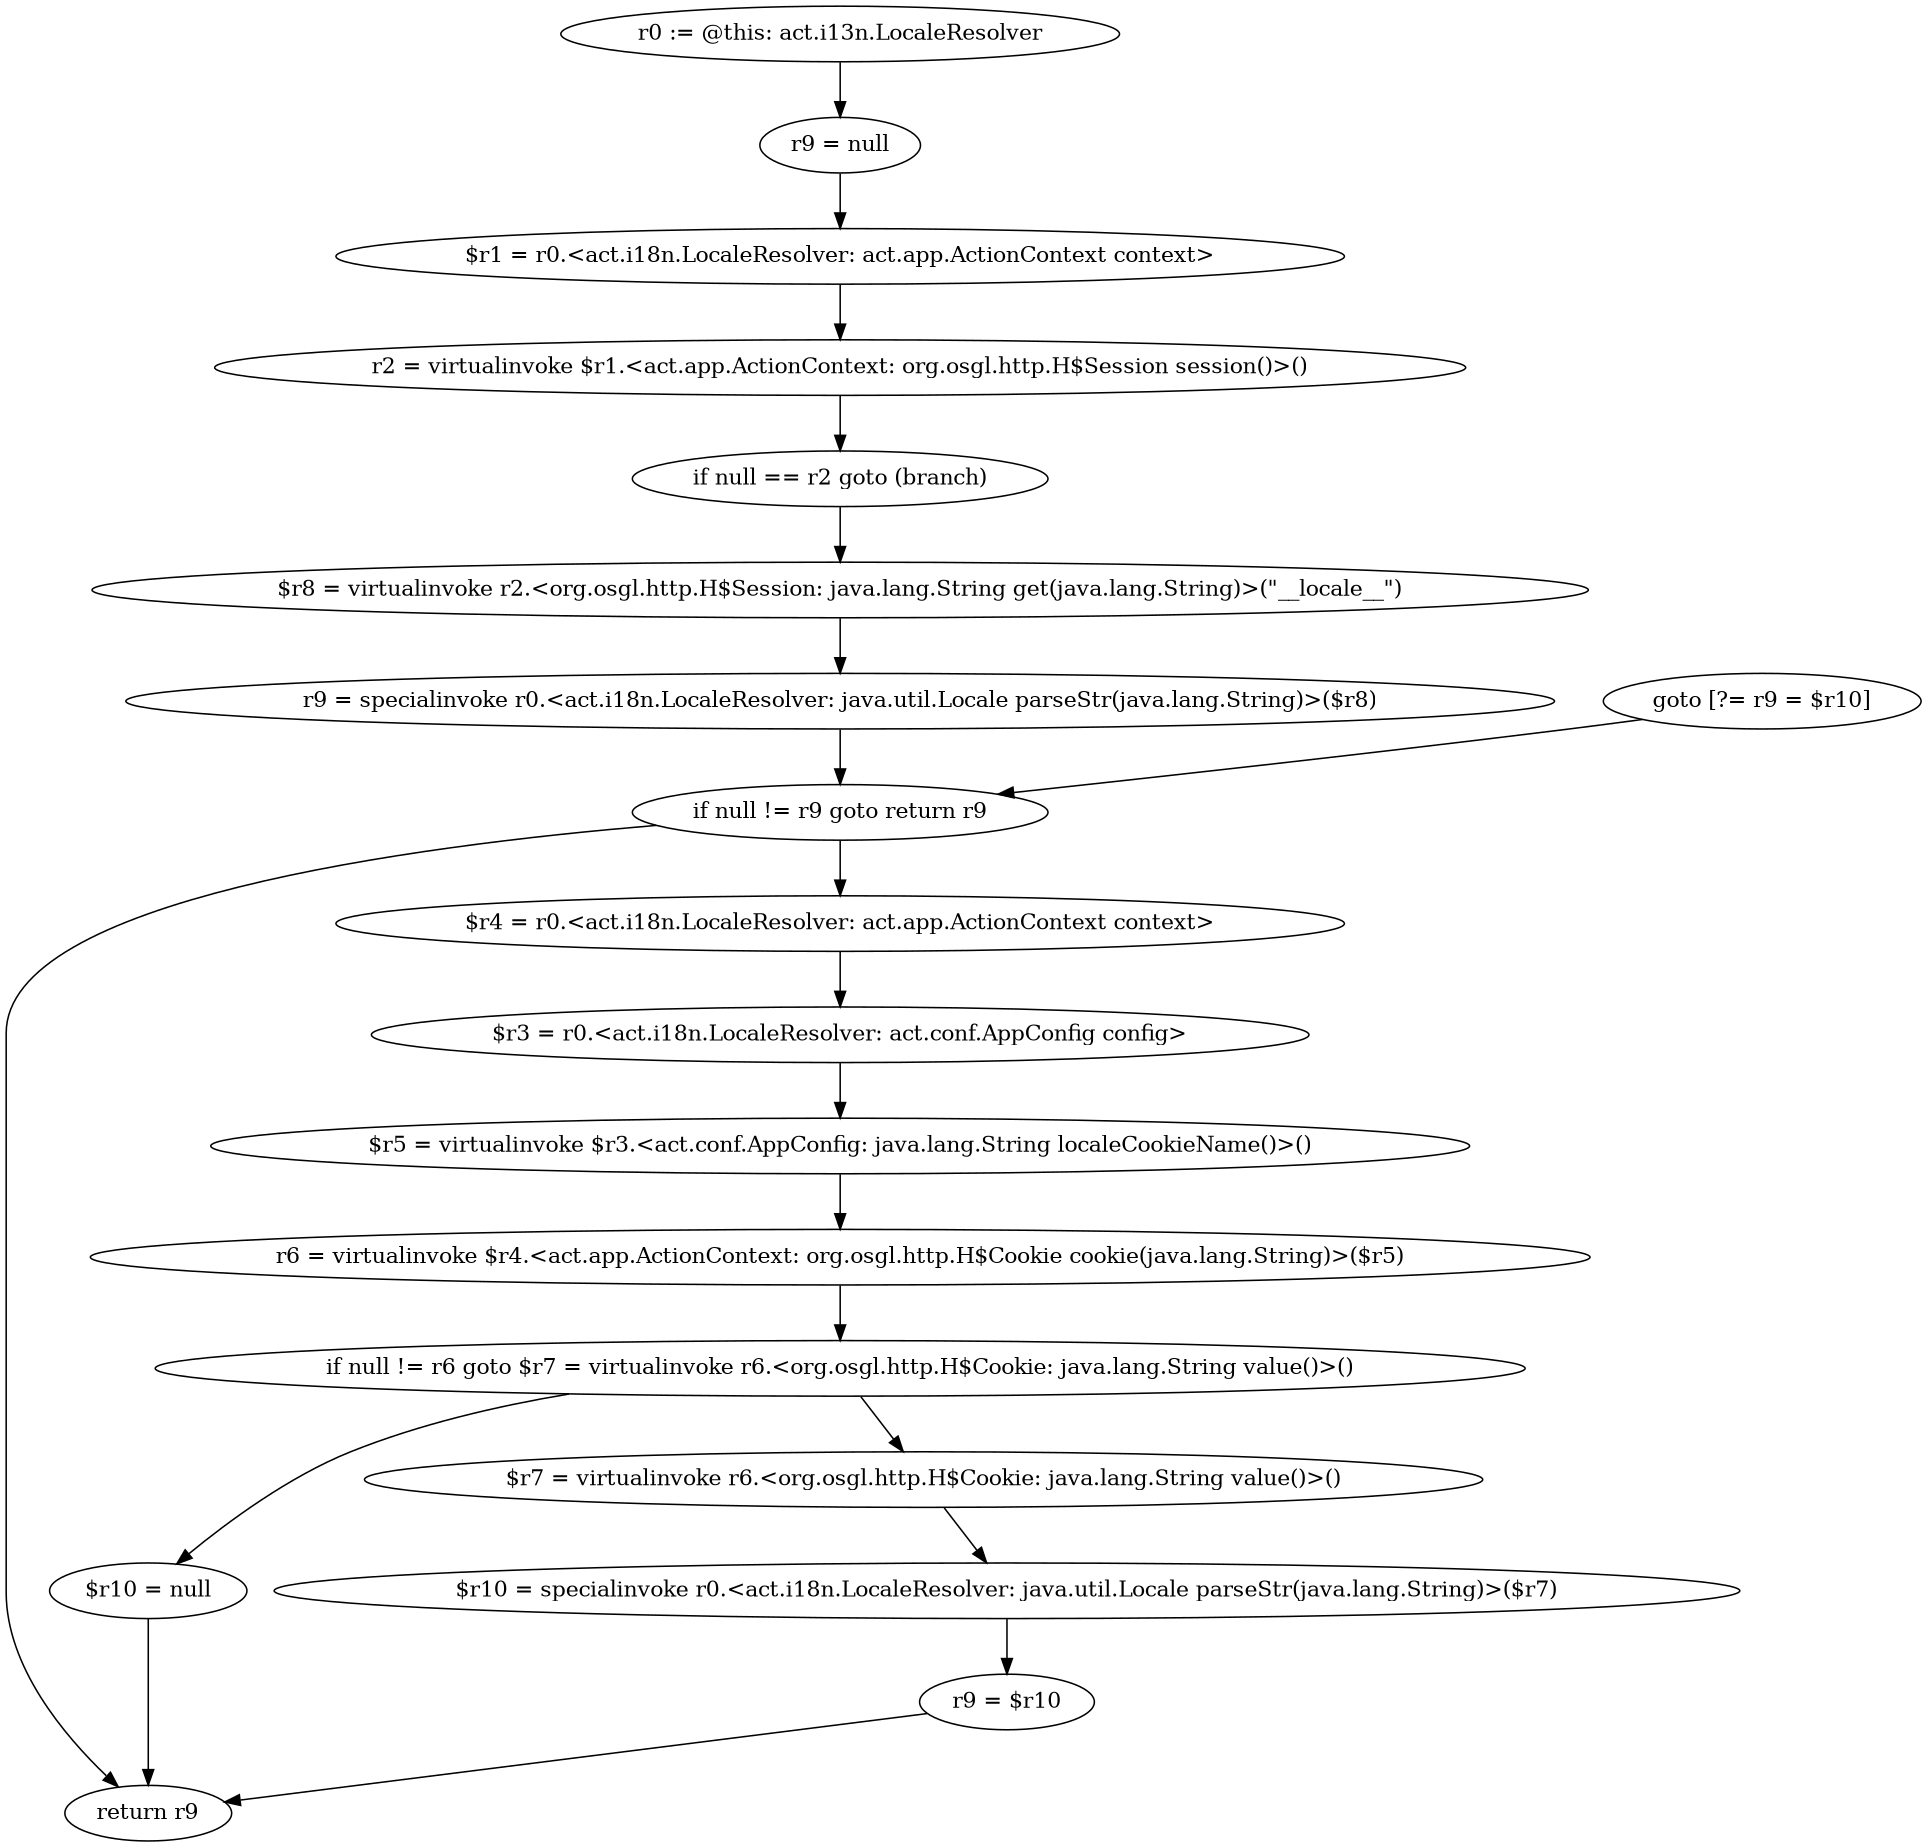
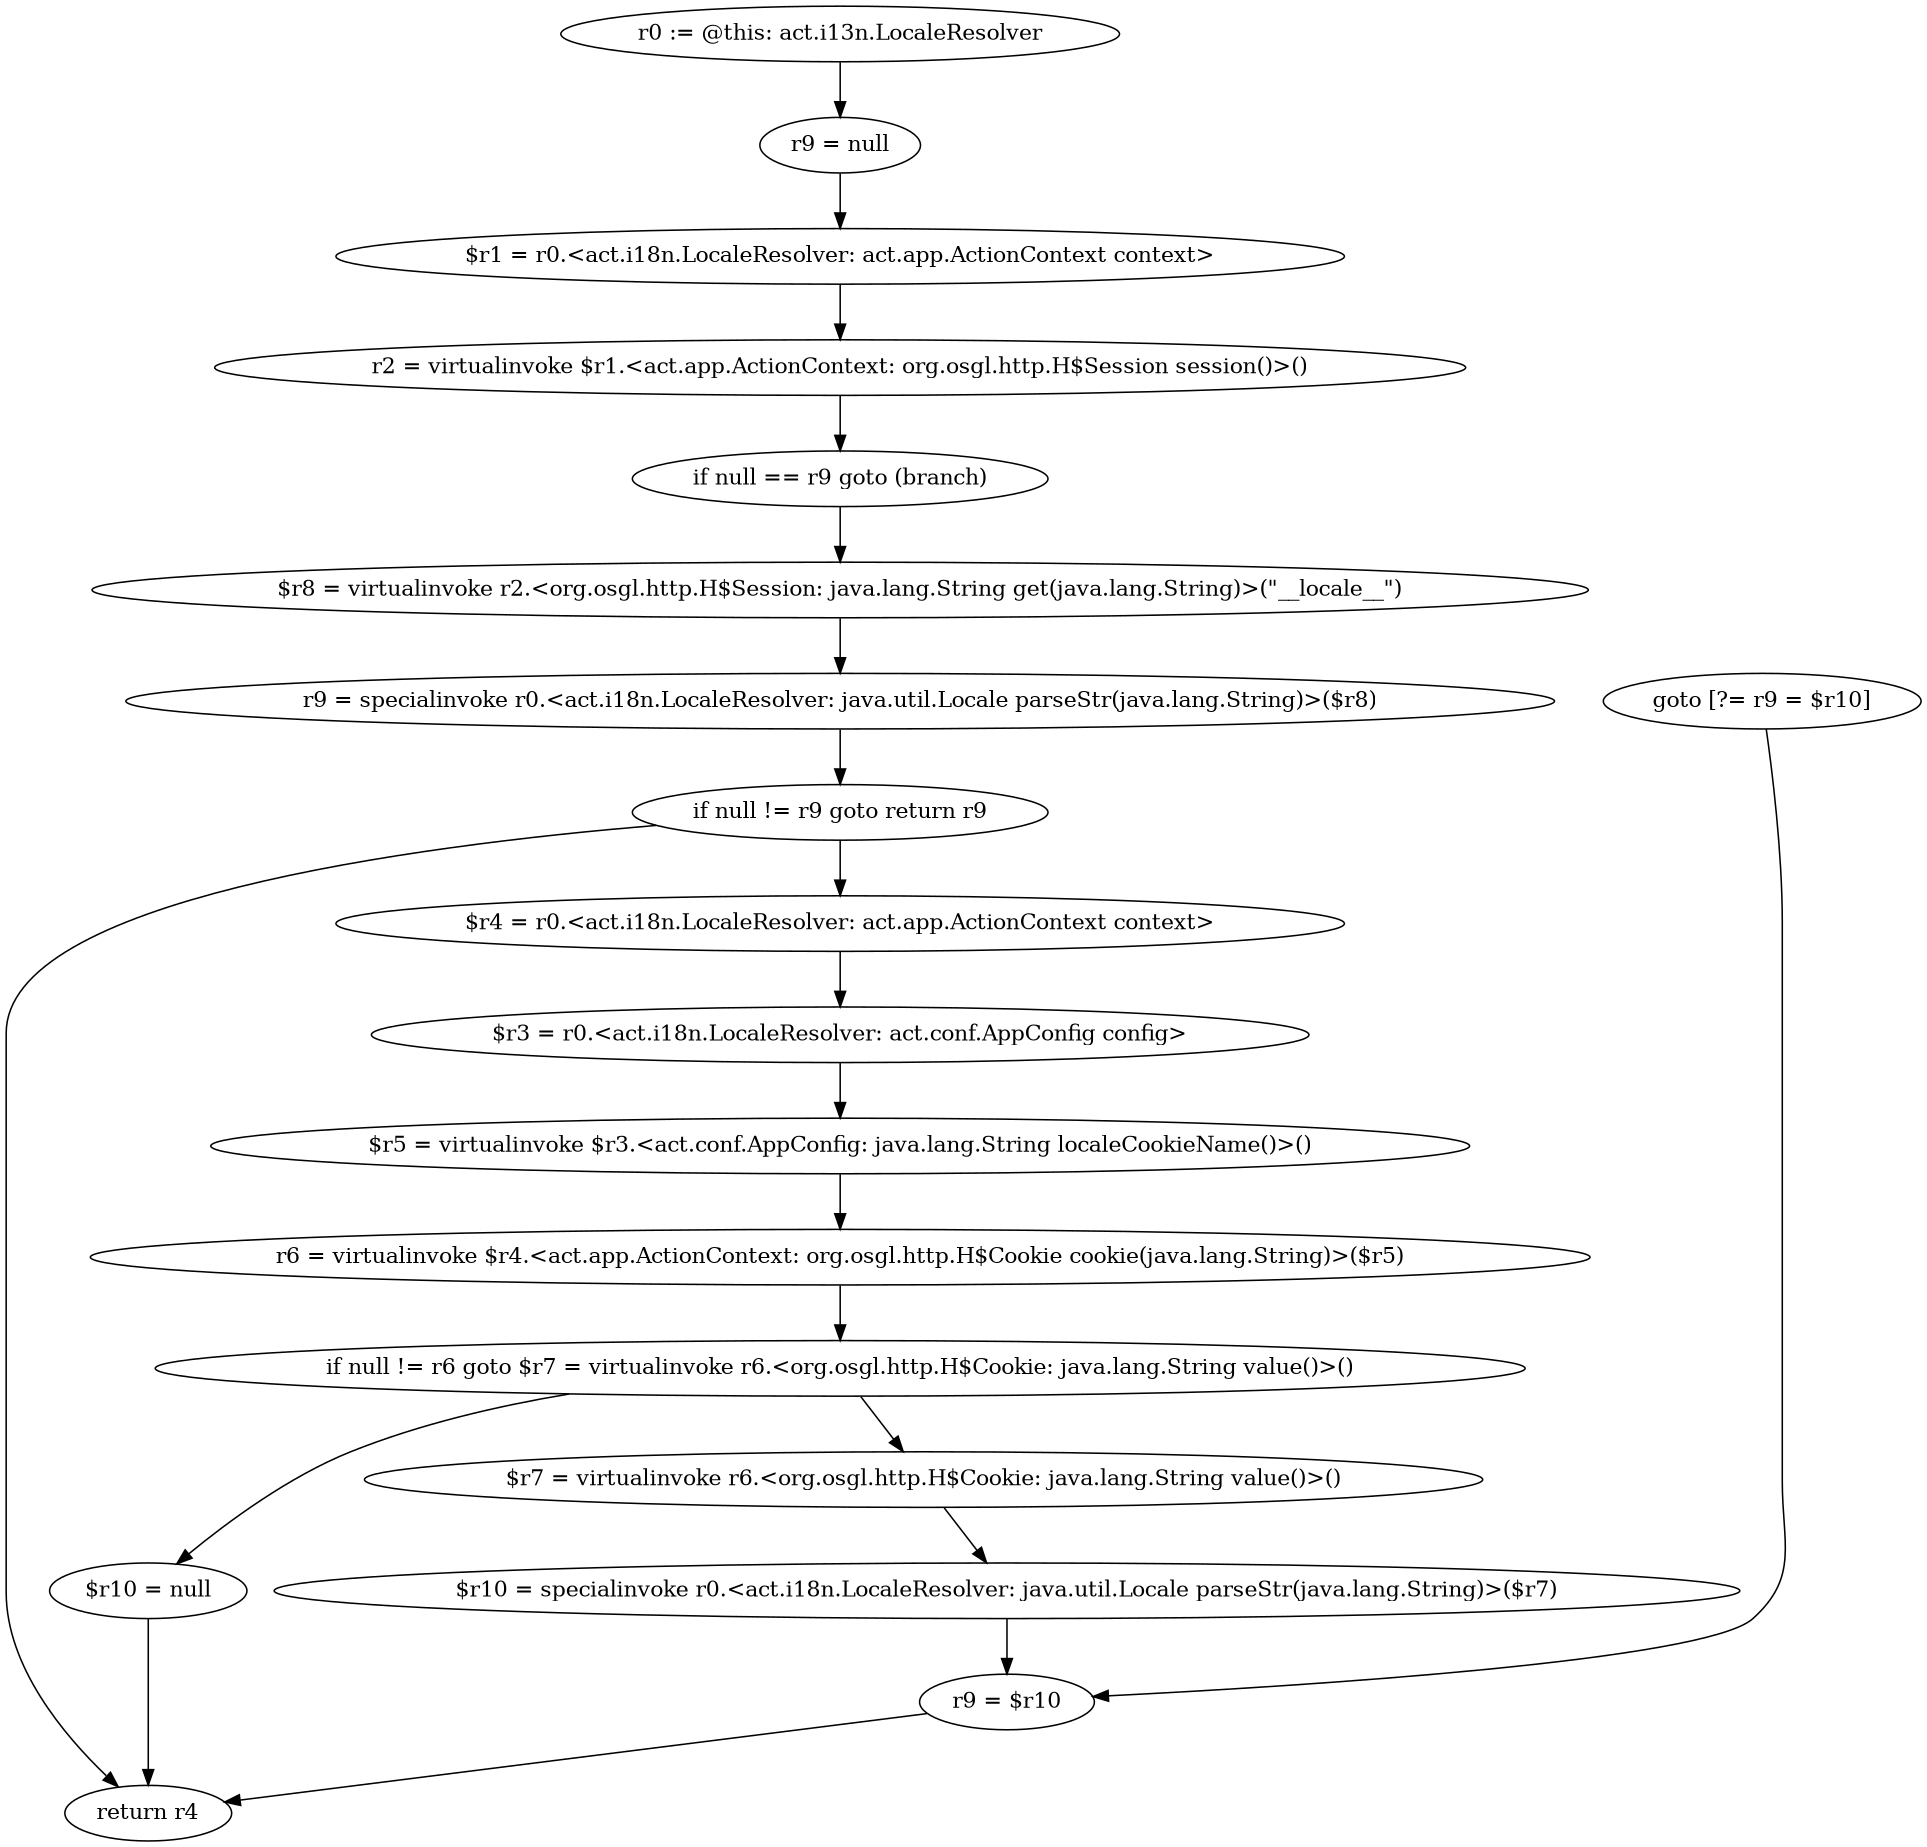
node "if null == r2 goto (branch)": label "if null == r2 goto (branch)" -> "if null == r9 goto (branch)"
edge "goto [?= r9 = $r10]" -> "if null != r9 goto return r9": now "goto [?= r9 = $r10]" -> "r9 = $r10"
node "return r9": label "return r9" -> "return r4"
